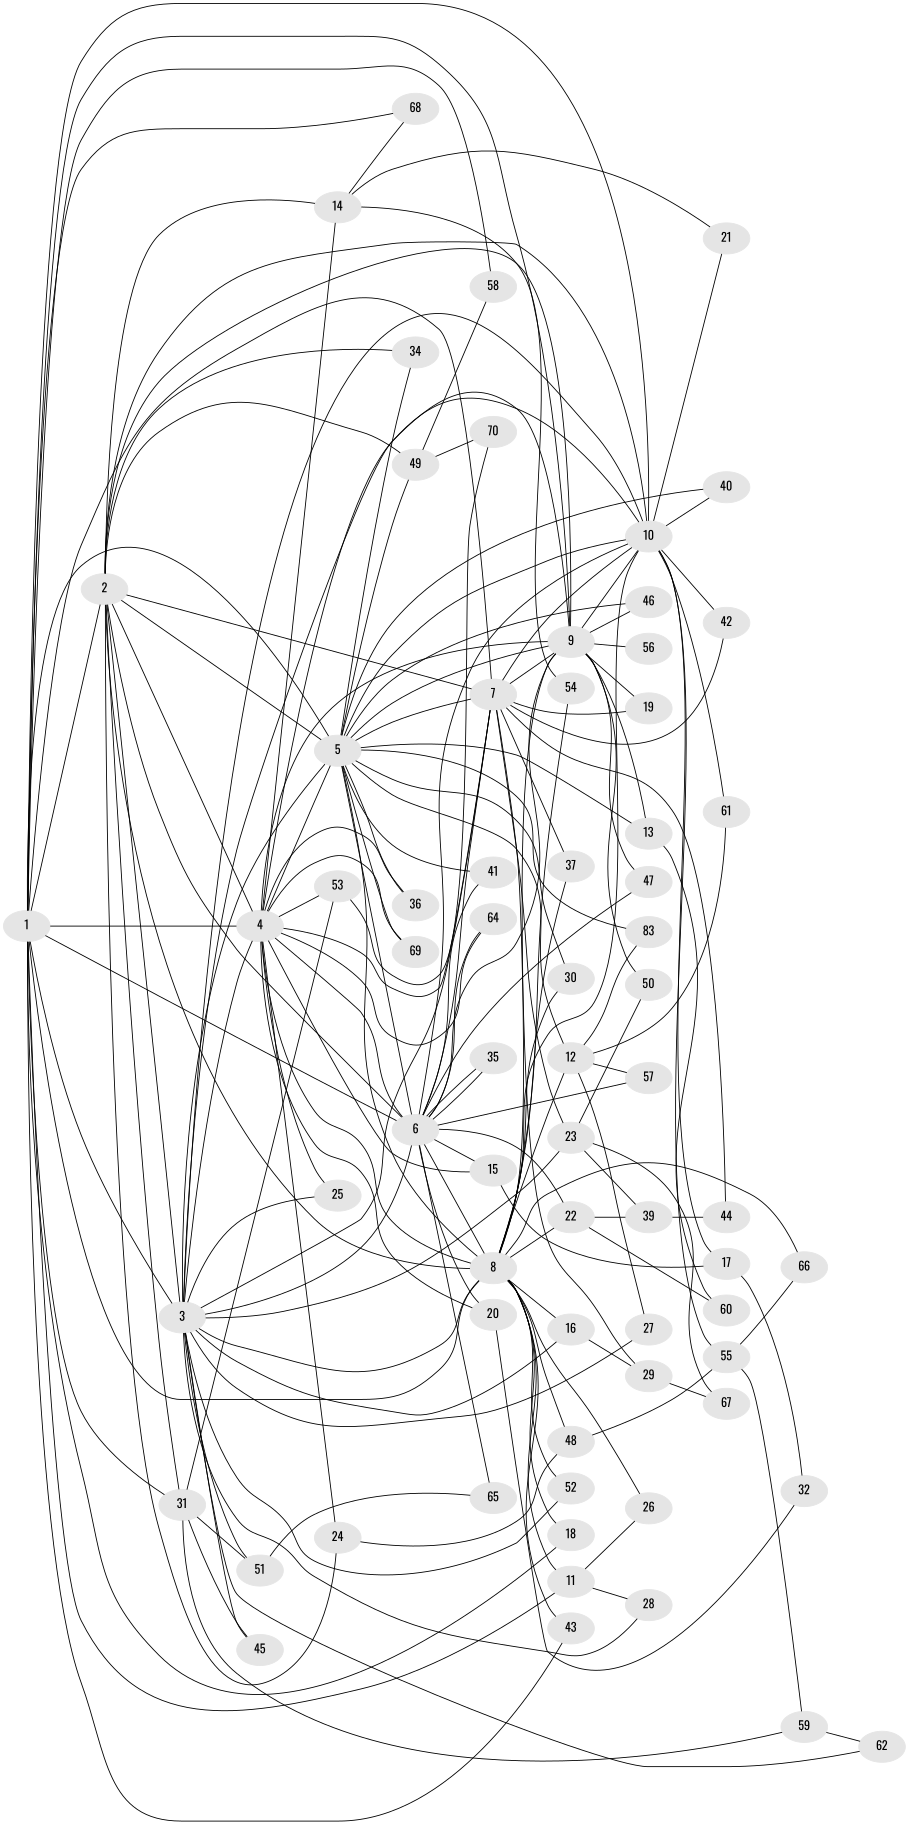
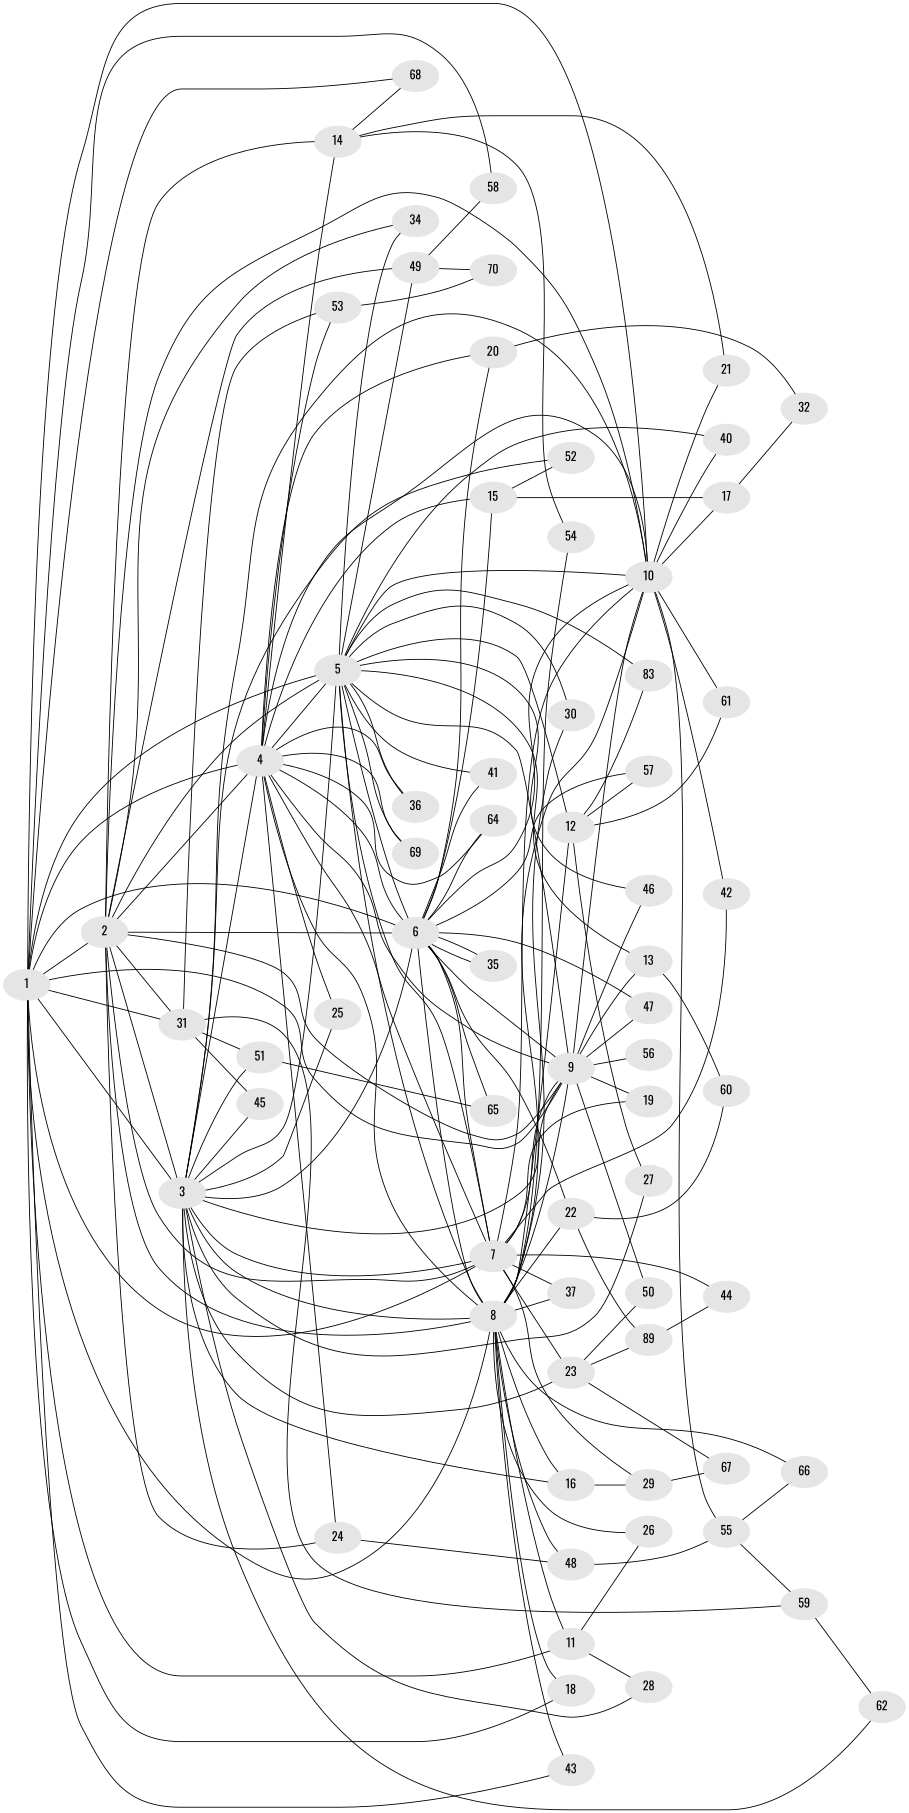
node "39": label "39" -> "89"
edge "8" -- "52": now "15" -- "52"
